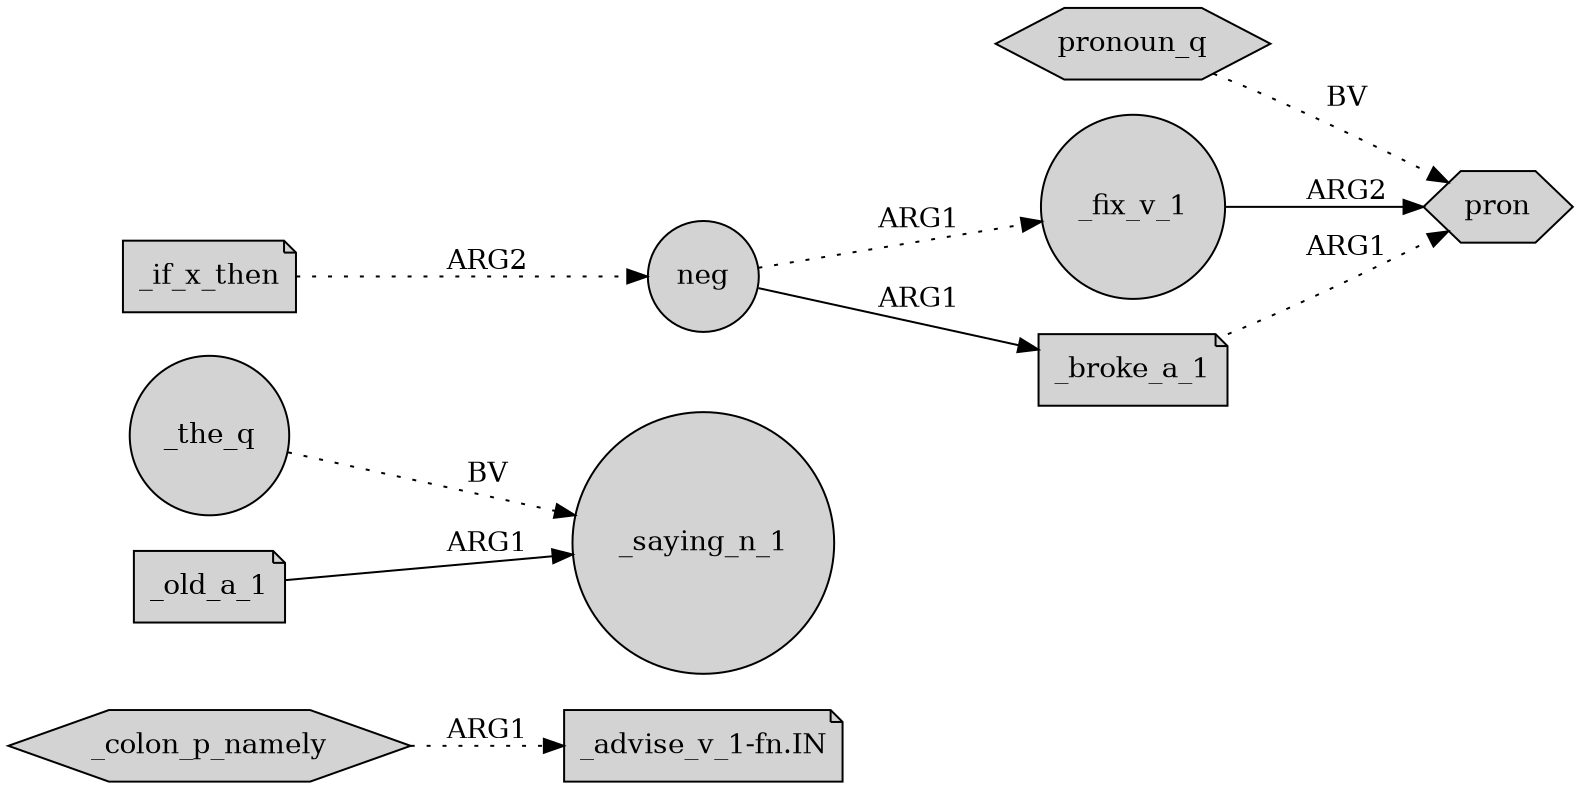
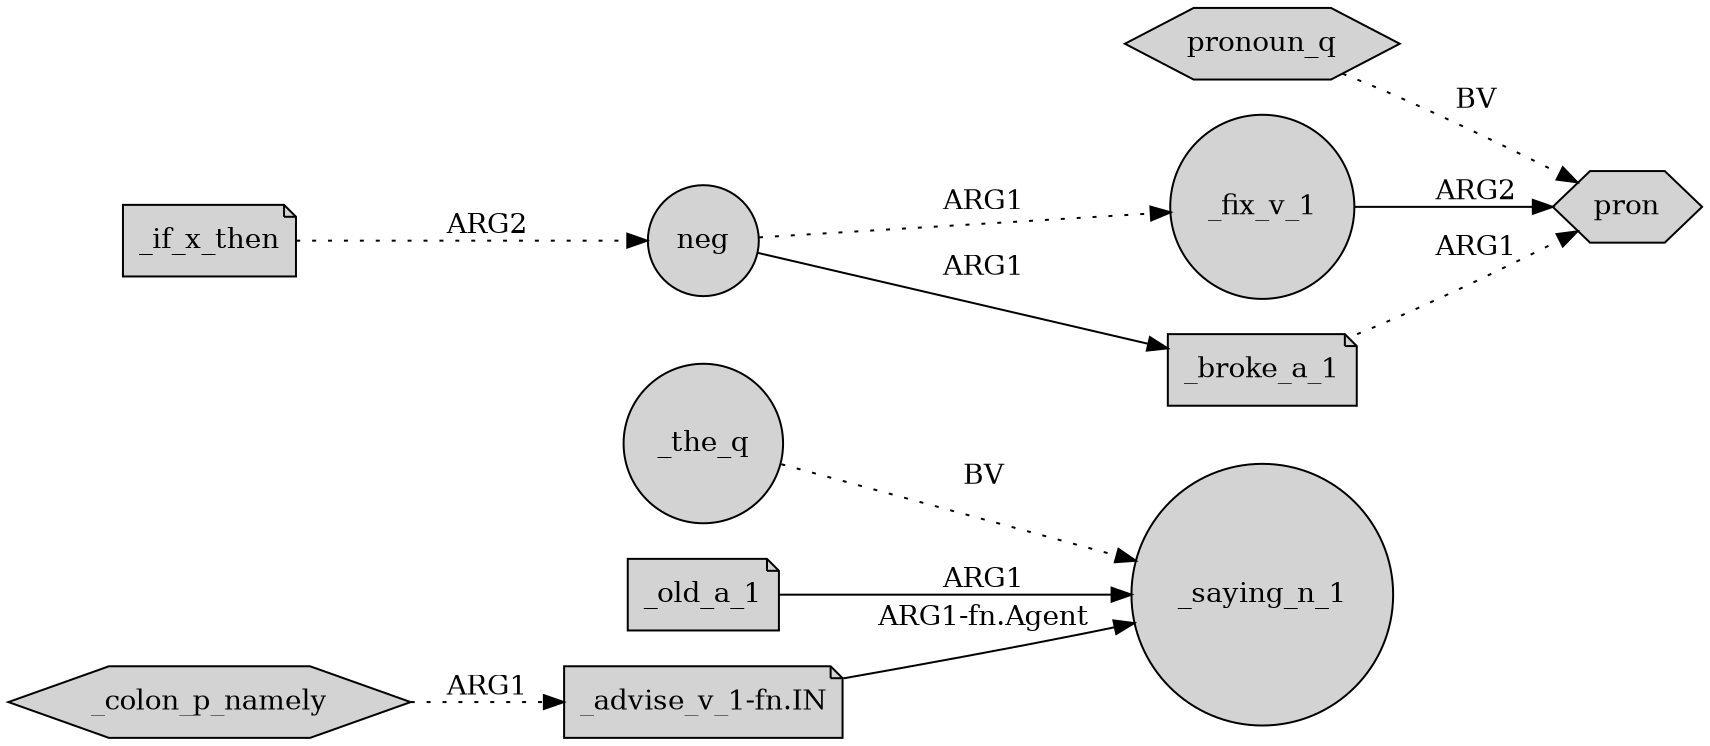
edge "_advise_v_1-fn.IN" -> "_saying_n_1": added, label "ARG1-fn.Agent"
